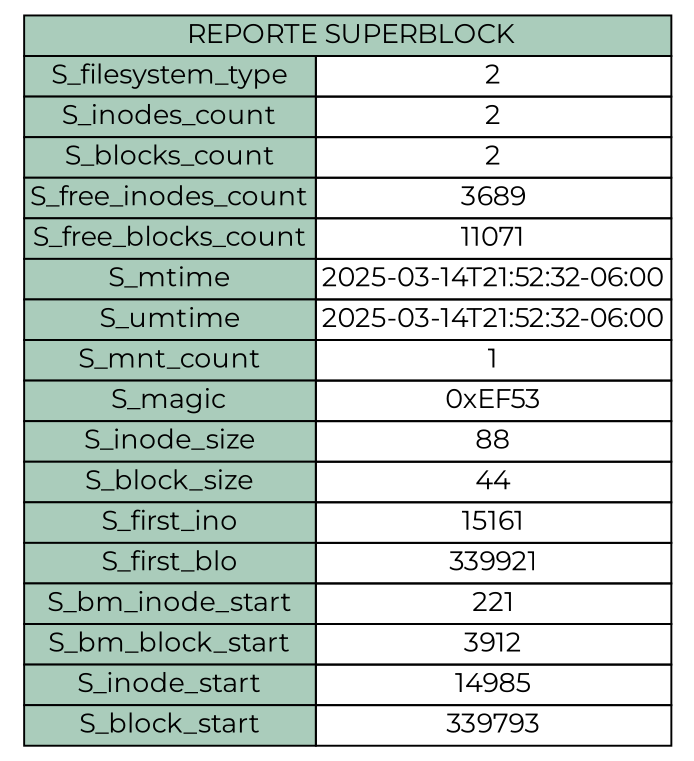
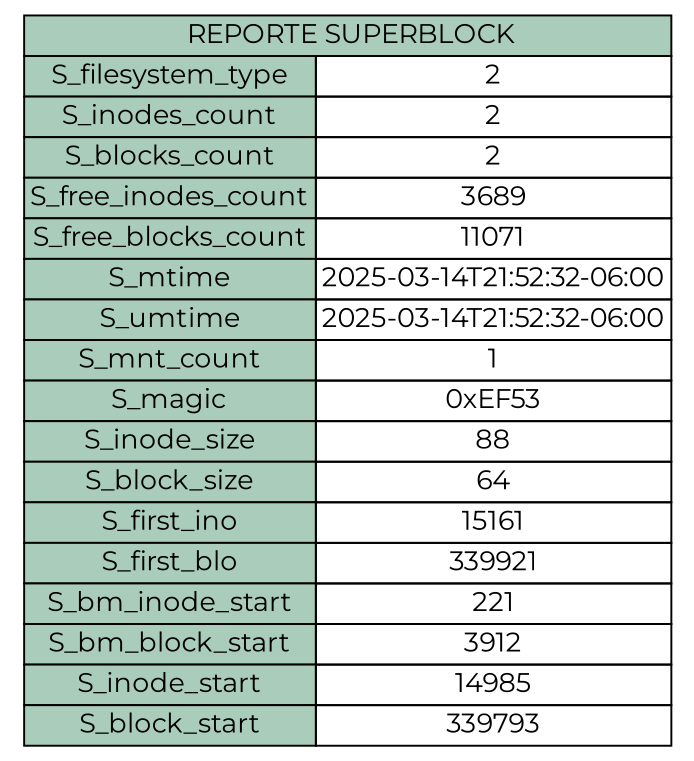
node "REPORTE SUPERBLOCK": text "44" -> "64"
